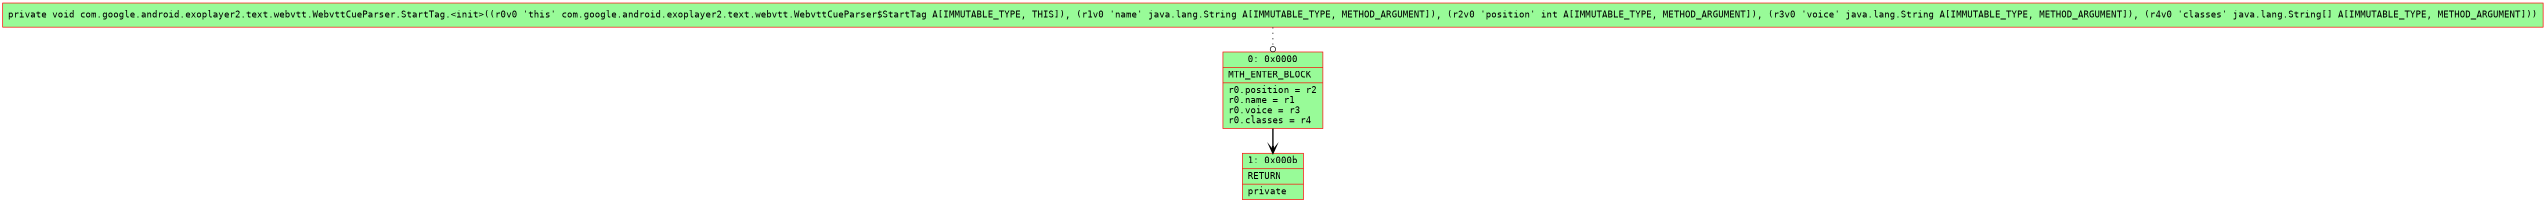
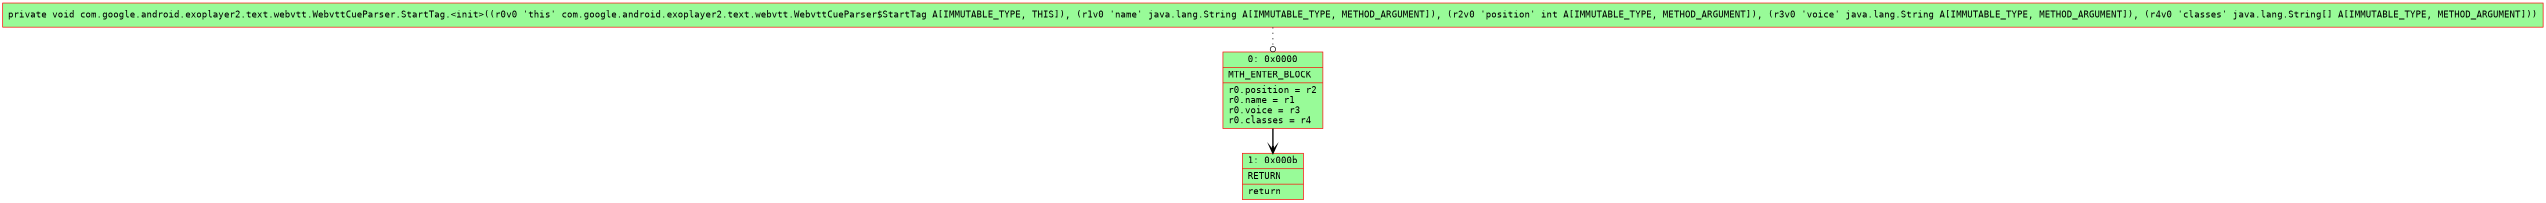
node "1: 0x000b": text "private" -> "return"
